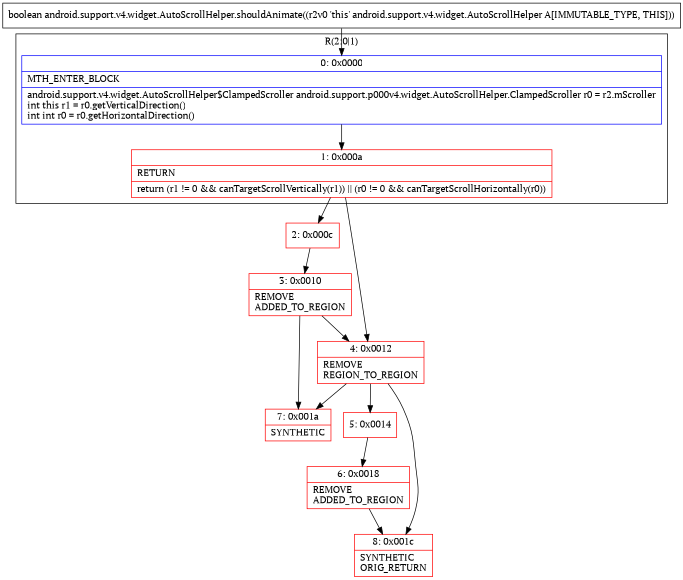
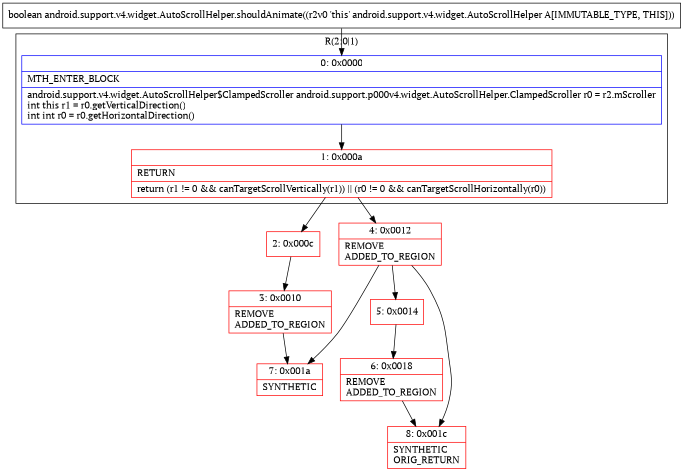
edge "3: 0x0010" -> "4: 0x0012": removed
node "4: 0x0012": text "REGION_TO_REGION" -> "ADDED_TO_REGION"
